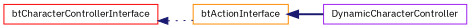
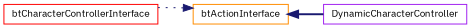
edge "btActionInterface" -> "btCharacterControllerInterface": reversed
